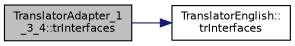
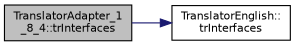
node "TranslatorAdapter_1 _3_4::trInterfaces": label "TranslatorAdapter_1 _3_4::trInterfaces" -> "TranslatorAdapter_1 _8_4::trInterfaces"
